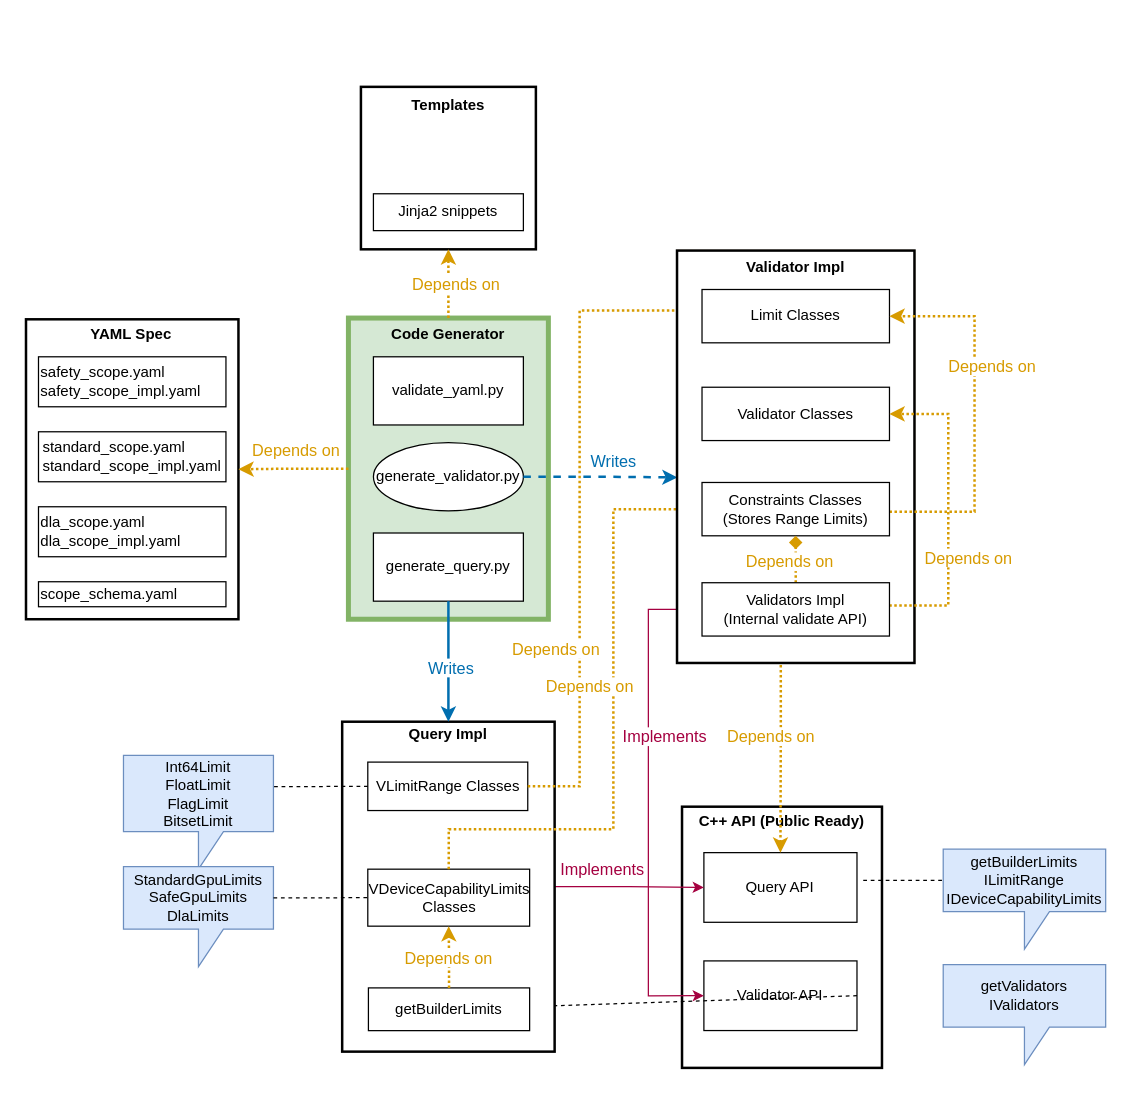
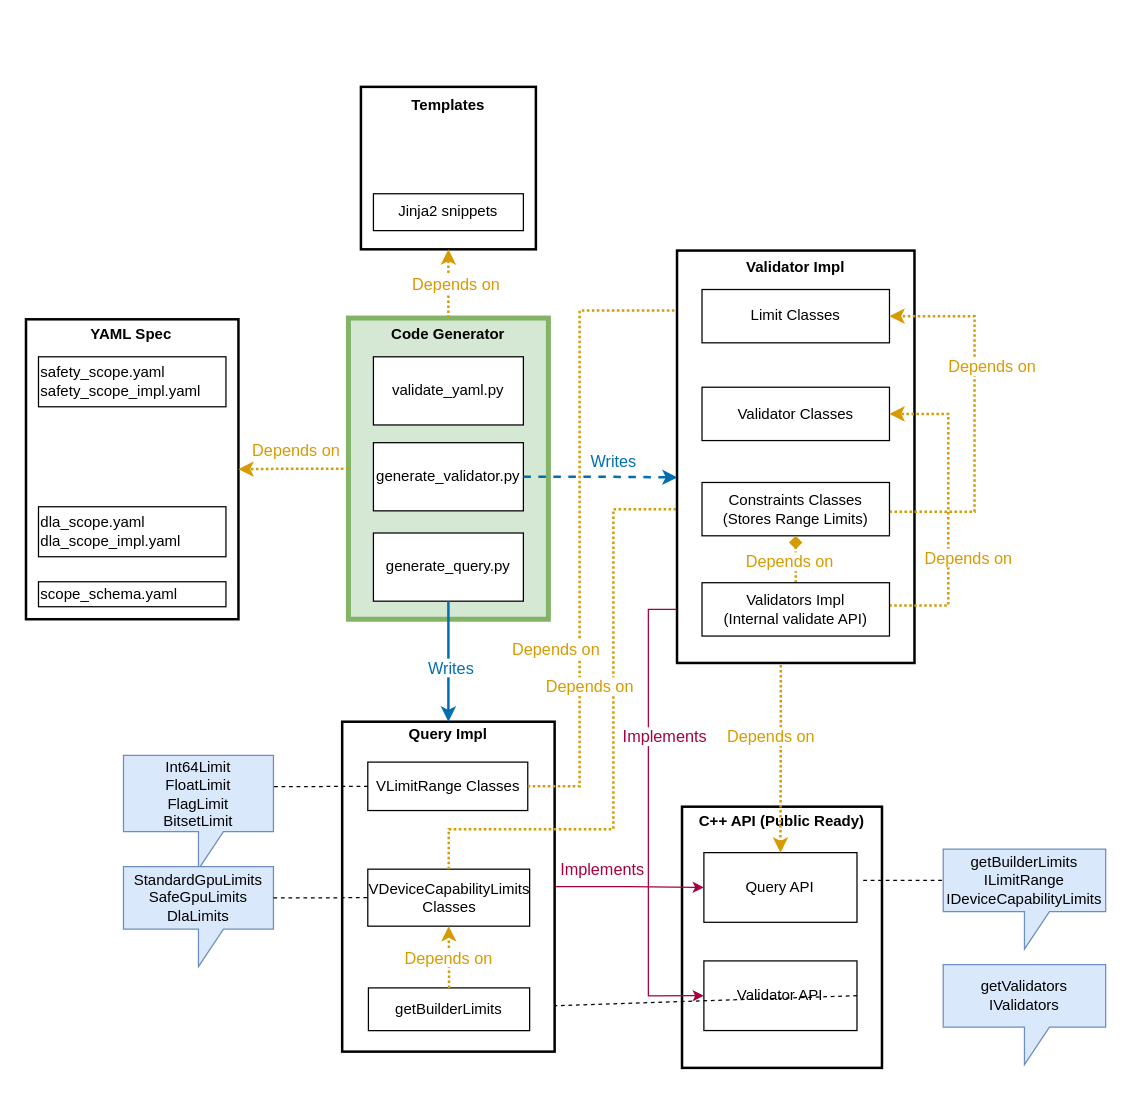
node "standard_scope.yaml standard_scope_impl.yaml": removed
node "generate_validator.py": shape ellipse -> rectangle
